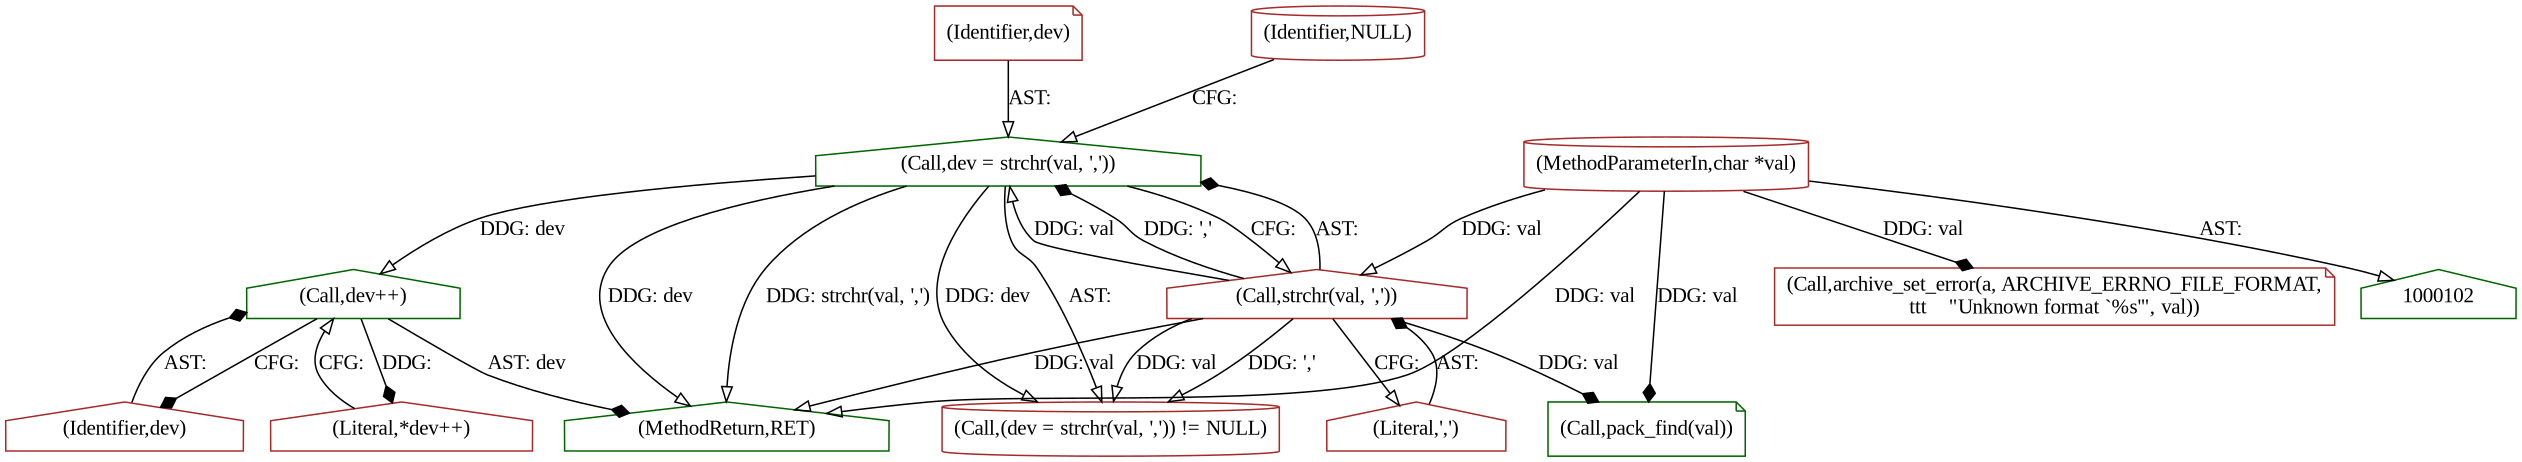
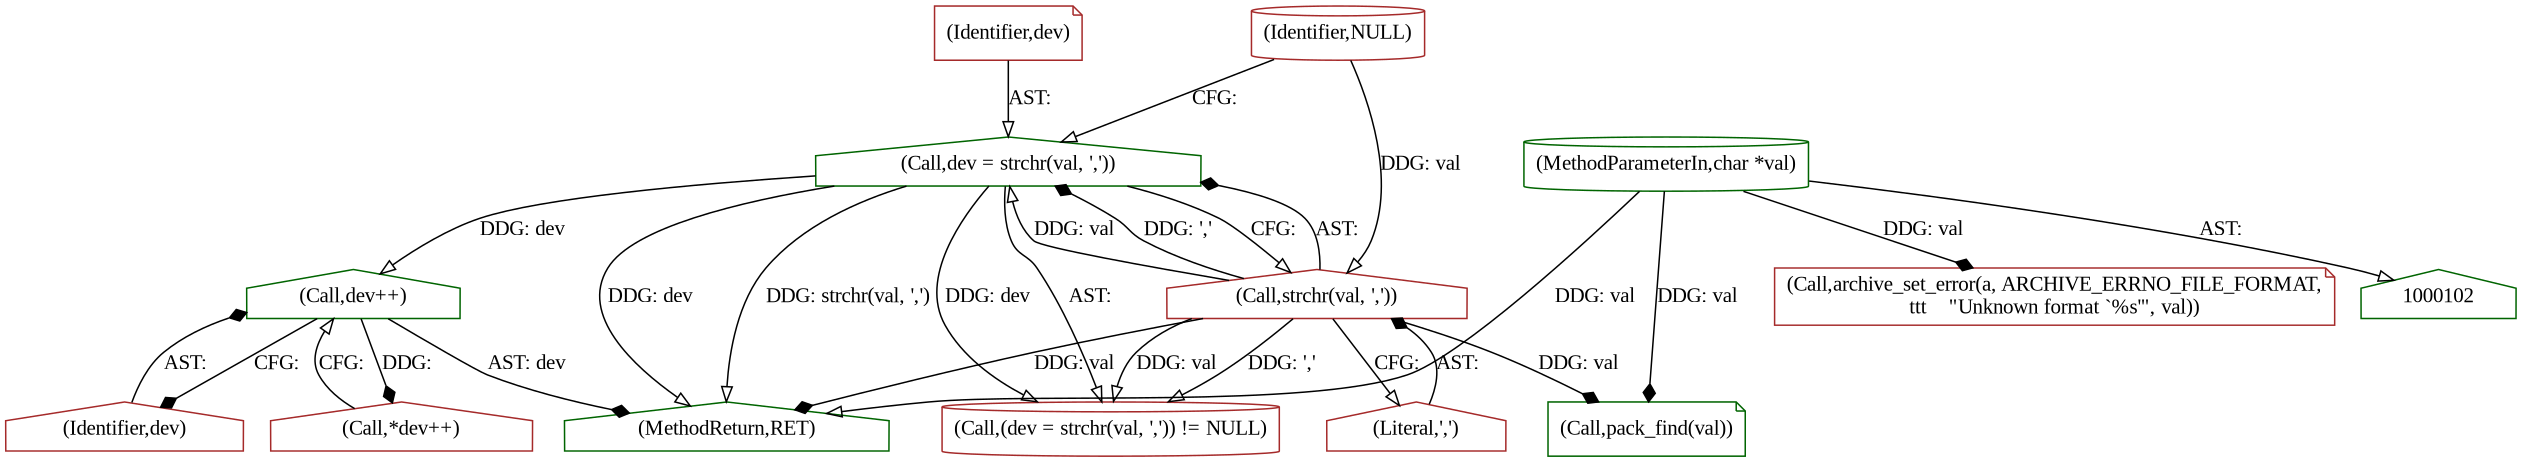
node "(MethodParameterIn,char *val)": color brown -> darkgreen
edge "(MethodParameterIn,char *val)" -> "(Call,strchr(val, ','))": now "(Identifier,NULL)" -> "(Call,strchr(val, ','))"
edge "(Call,strchr(val, ','))" -> "(MethodReturn,RET)": arrowhead onormal -> diamond
node "(Literal,*dev++)": label "(Literal,*dev++)" -> "(Call,*dev++)"
